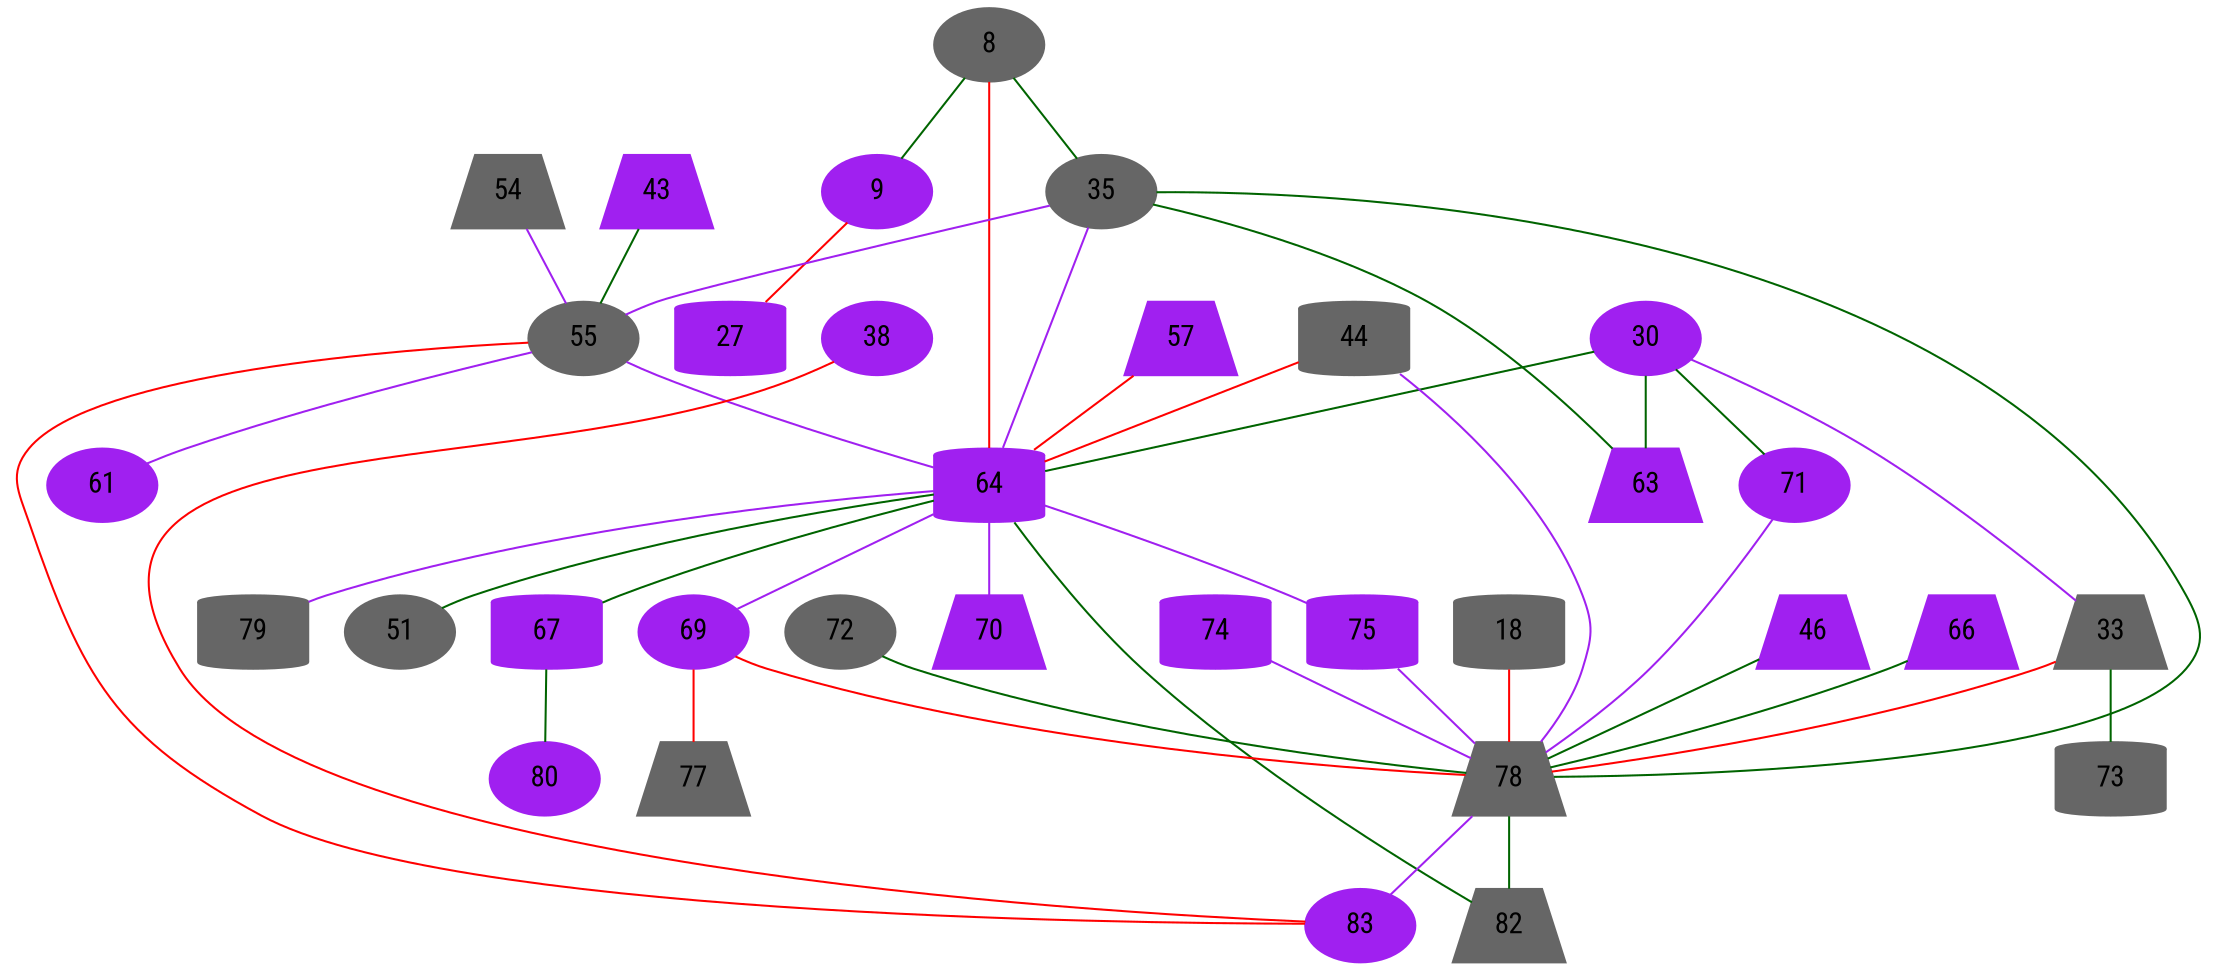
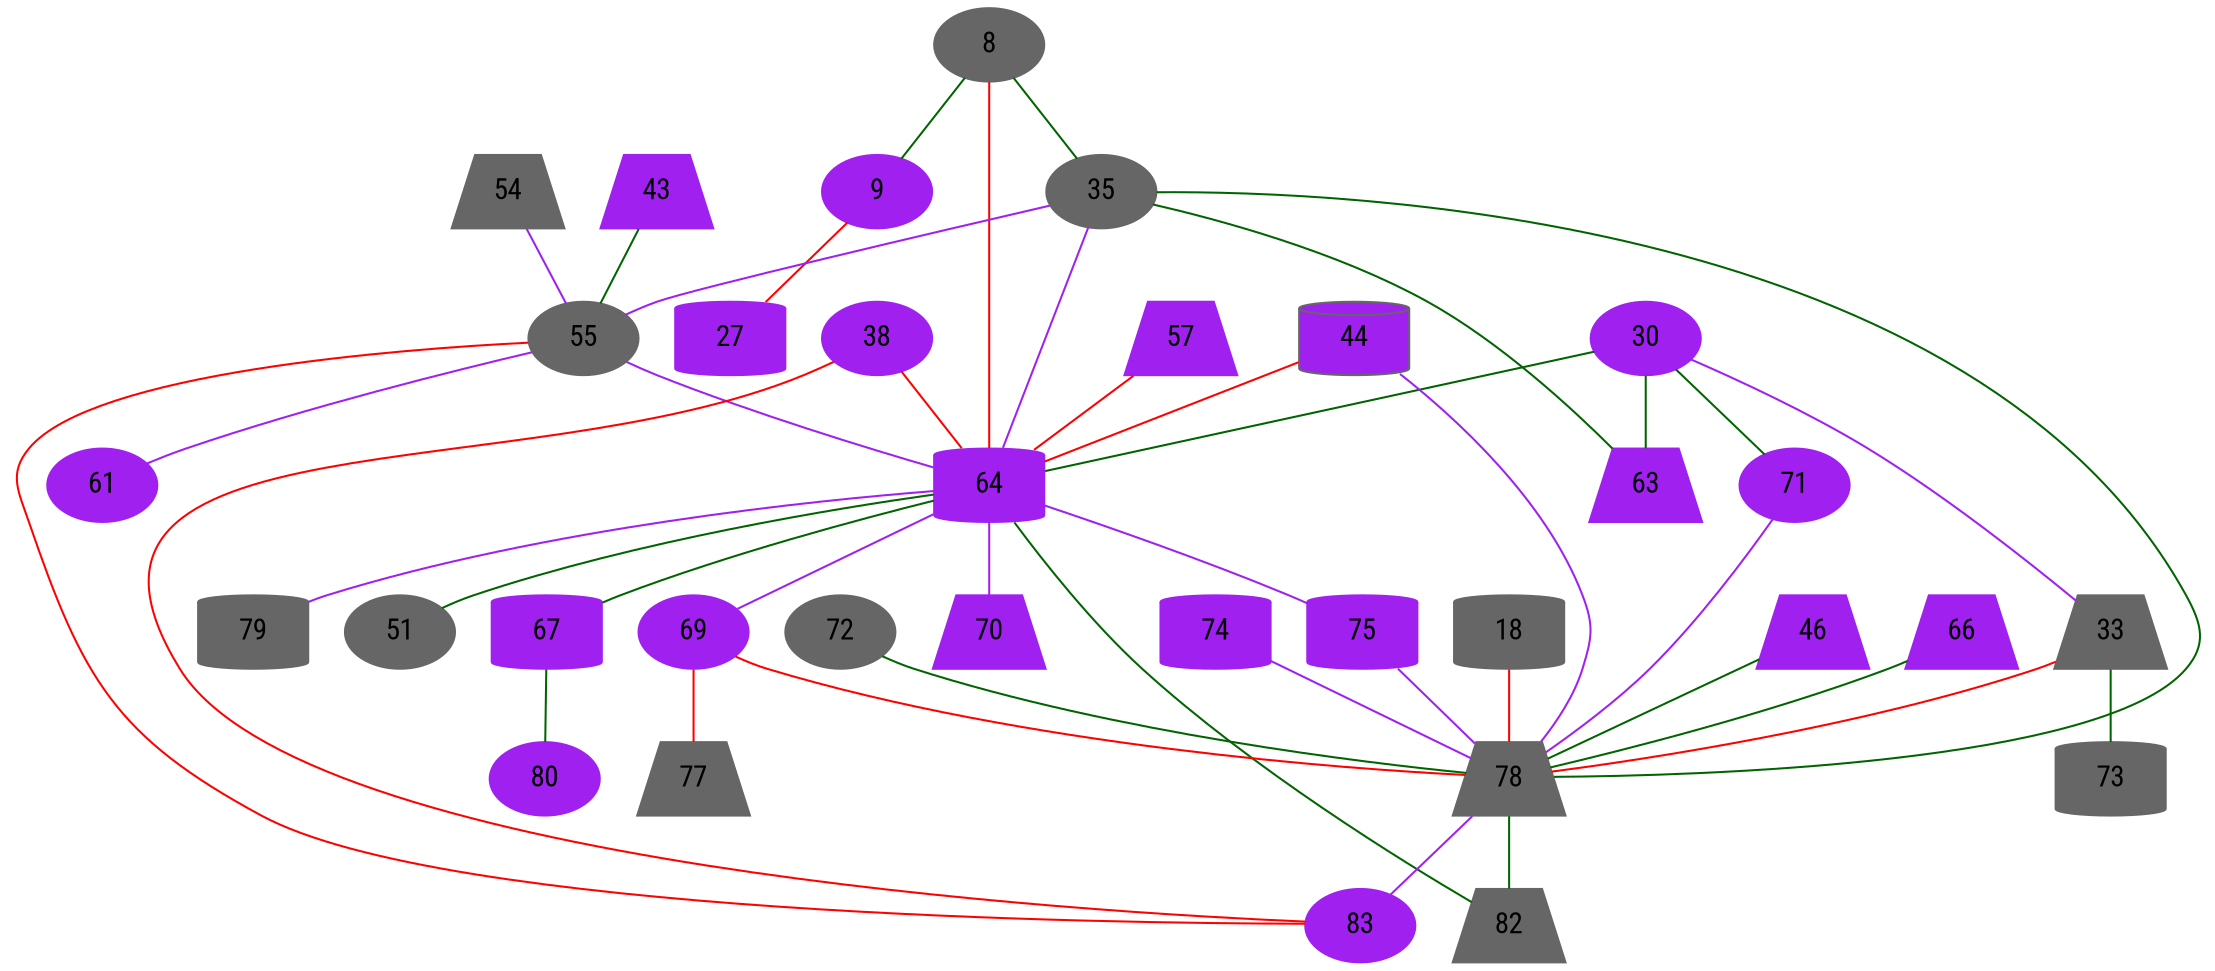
node "44": fillcolor gray40 -> purple
edge "38" -- "64": added
